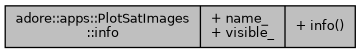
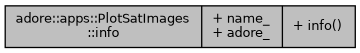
node "adore::apps::PlotSatImages": text "+ visible_" -> "+ adore_"
